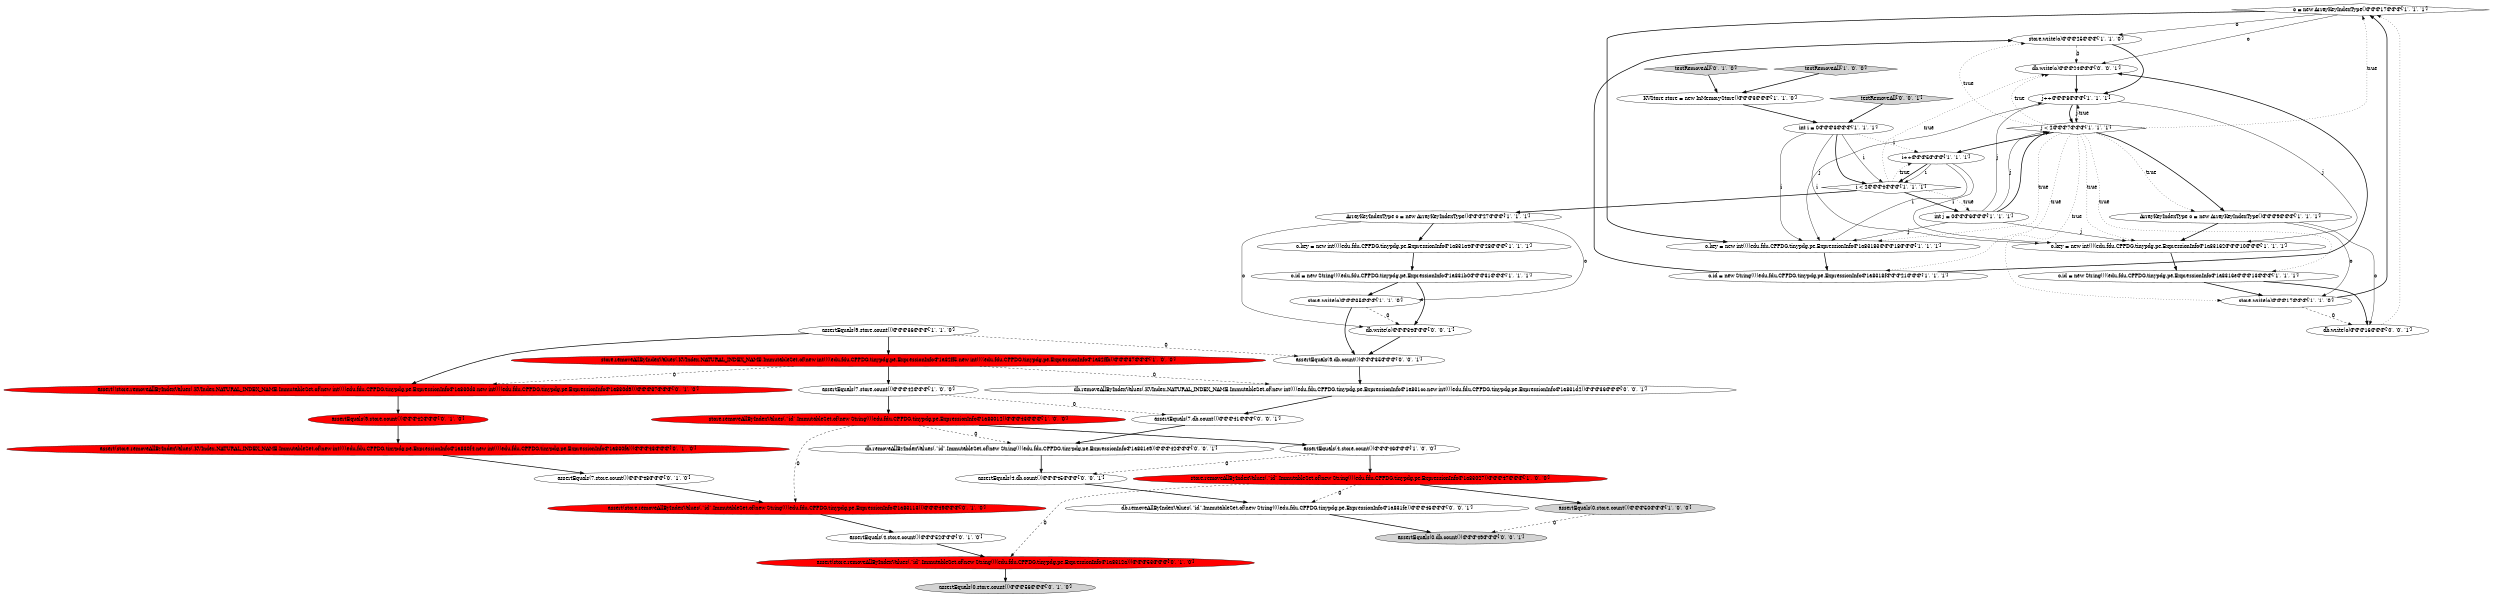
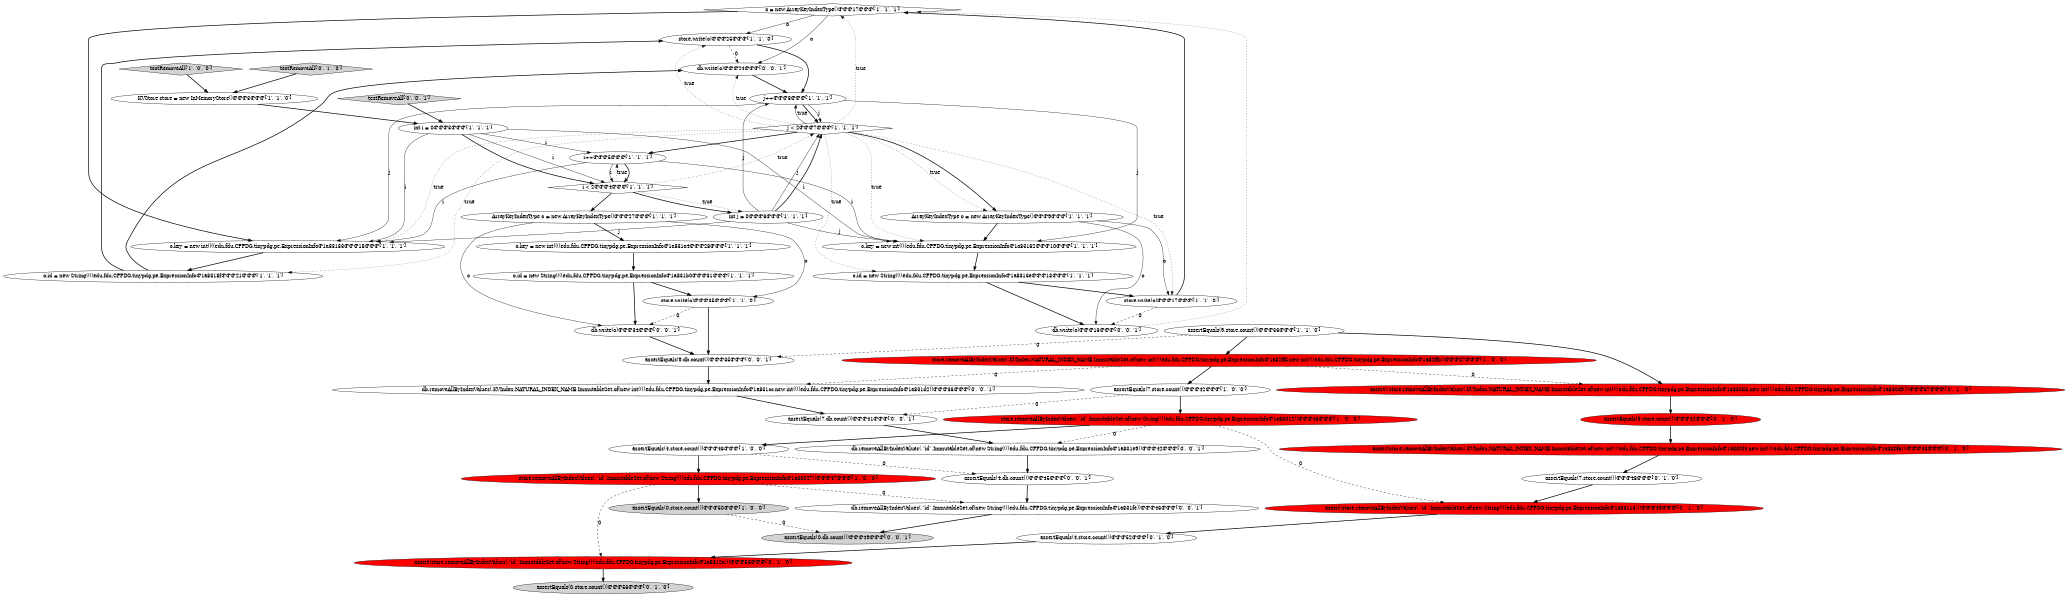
edge "i < 2@@@4@@@['1', '1', '1']" -> "db.write(o)@@@24@@@['0', '0', '1']": now "i < 2@@@4@@@['1', '1', '1']" -> "j < 2@@@7@@@['1', '1', '1']"
edge "j < 2@@@7@@@['1', '1', '1']" -> "j++@@@8@@@['1', '1', '1']": style dotted -> solid
edge "int i = 0@@@3@@@['1', '1', '1']" -> "i++@@@5@@@['1', '1', '1']": style dotted -> solid
